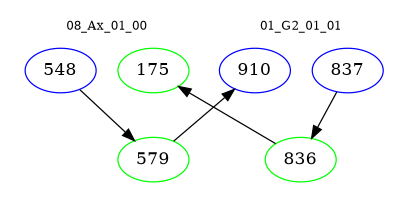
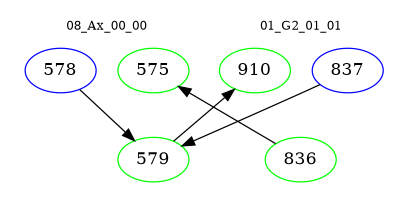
cluster "08_Ax_01_00": label "08_Ax_01_00" -> "08_Ax_00_00"
node "548": label "548" -> "578"
node "175": label "175" -> "575"
node "910": color blue -> green
edge "837" -> "836": now "837" -> "579"
